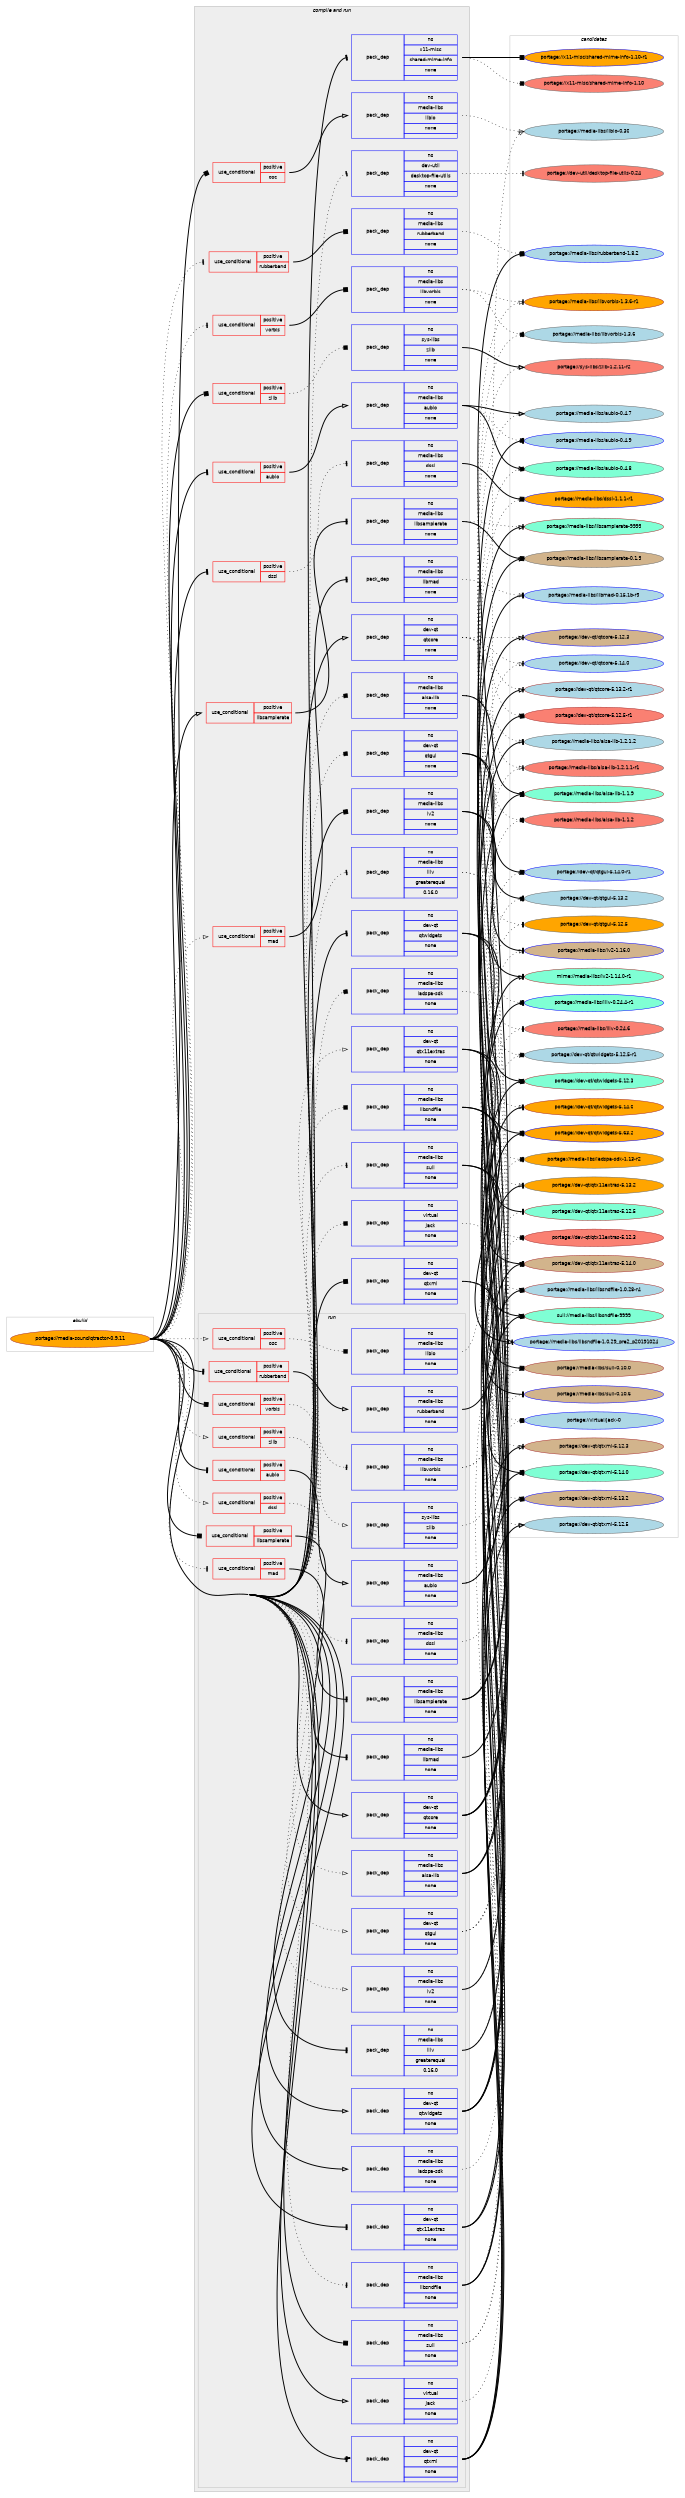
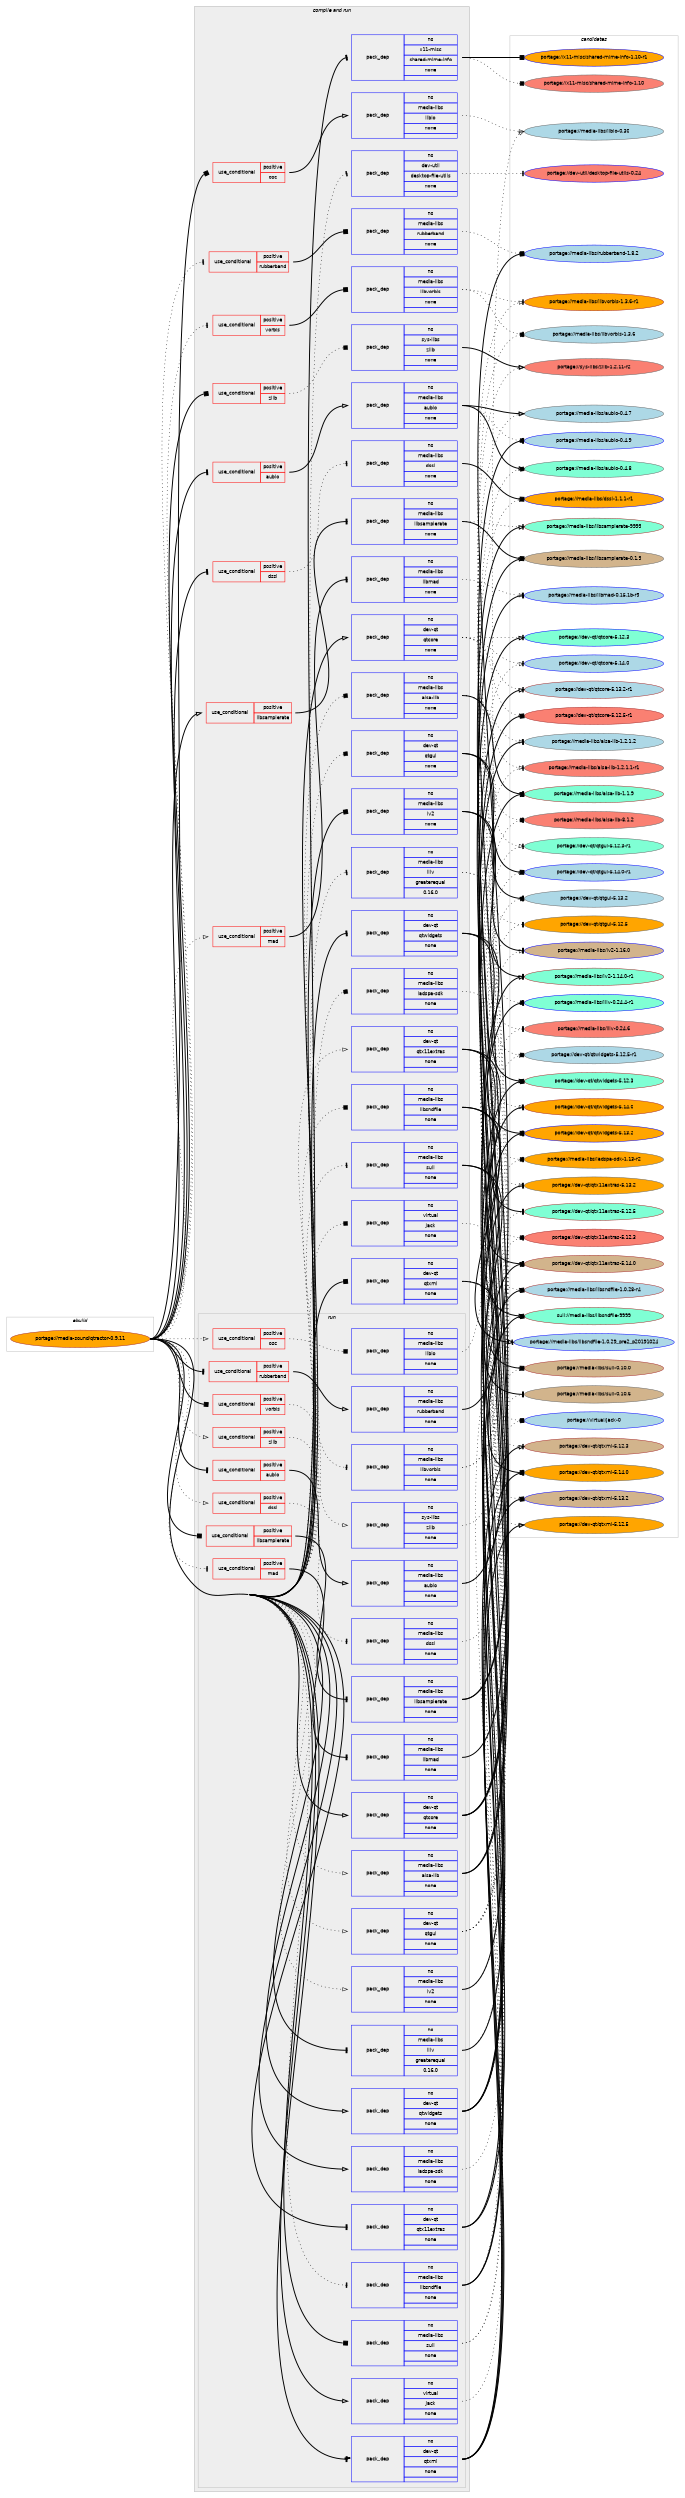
node "portage://dev-util/desktop-file-utils-0.24": color gray40 -> blue
node "portage://dev-qt/qtcore-5.12.3": fillcolor tan -> aquamarine
node "portage://media-libs/alsa-lib-1.1.2": label "portage://media-libs/alsa-lib-1.1.2" -> "portage://media-libs/alsa-lib-8.1.2"
node "portage://dev-qt/qtgui-5.12.3-r1": added
node "mime://media-libs/lv2-1.14.0-r1": label "mime://media-libs/lv2-1.14.0-r1" -> "portage://media-libs/lv2-1.14.0-r1"
node "portage://dev-qt/qtwidgets-5.63.2": label "portage://dev-qt/qtwidgets-5.63.2" -> "portage://dev-qt/qtwidgets-5.13.2"
node "portage://media-libs/suil-0.10.6": color blue -> gray40
node "portage://dev-qt/qtxml-5.14.0": fillcolor aquamarine -> orange
node "portage://dev-qt/qtxml-5.12.5": fillcolor lightblue -> orange
